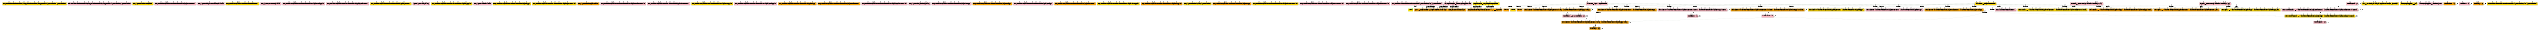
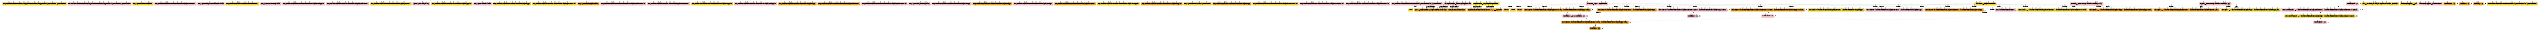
node "dateToCompareAgainst = DateTime.System": label "dateToCompareAgainst = DateTime.System" -> "dateToCompareAgainst = DateTime.UtcNow"
node "ts.TotalHours < 24": fillcolor lightpink -> orange
